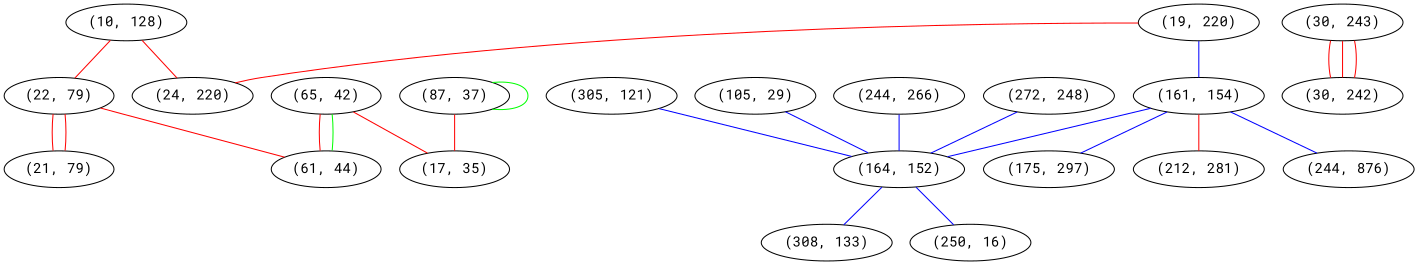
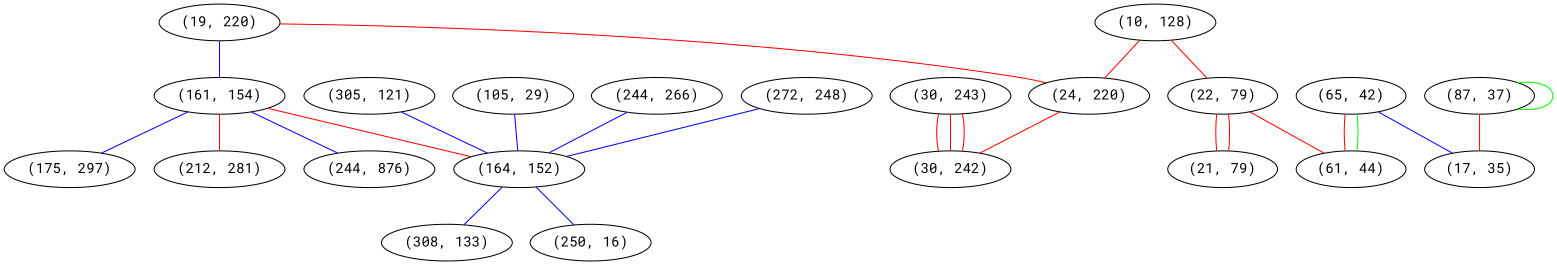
edge "(161, 154)" -- "(164, 152)": color blue -> red
edge "(65, 42)" -- "(17, 35)": color red -> blue
edge "(24, 220)" -- "(30, 242)": added
